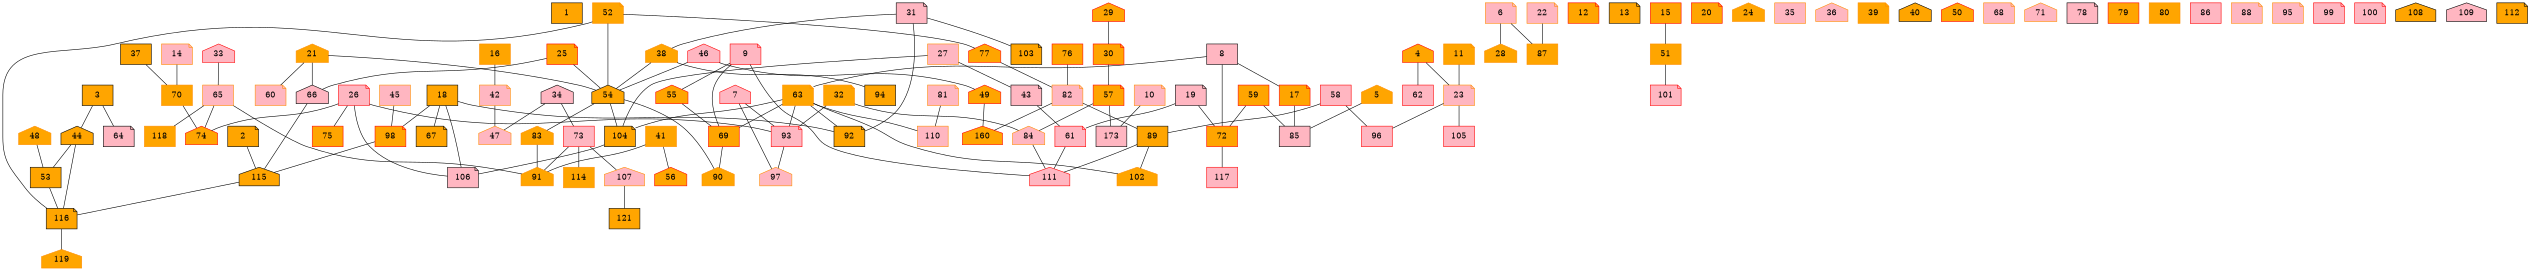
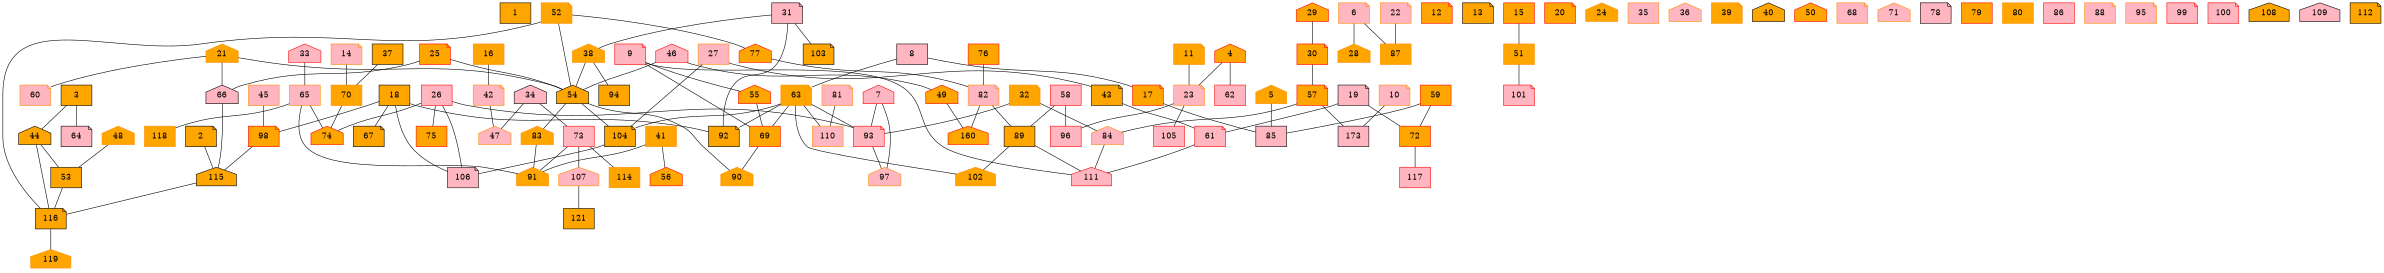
node "26": shape note -> box
node "43": fillcolor lightpink -> orange
edge "8" -- "72": removed
